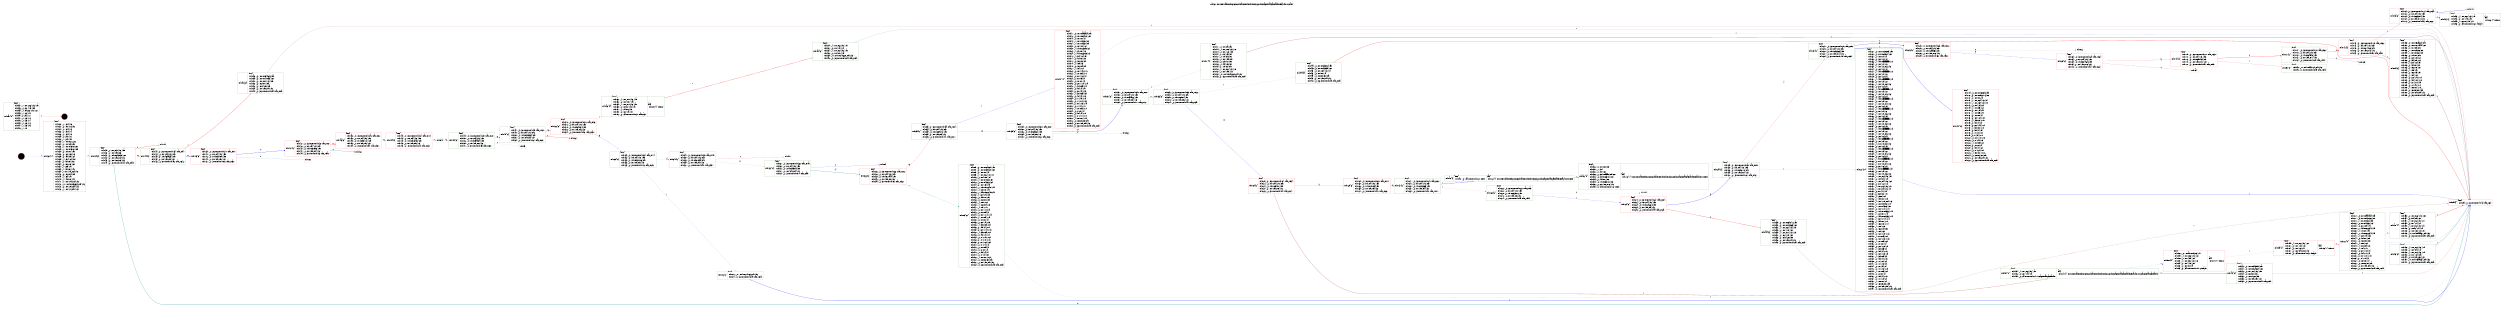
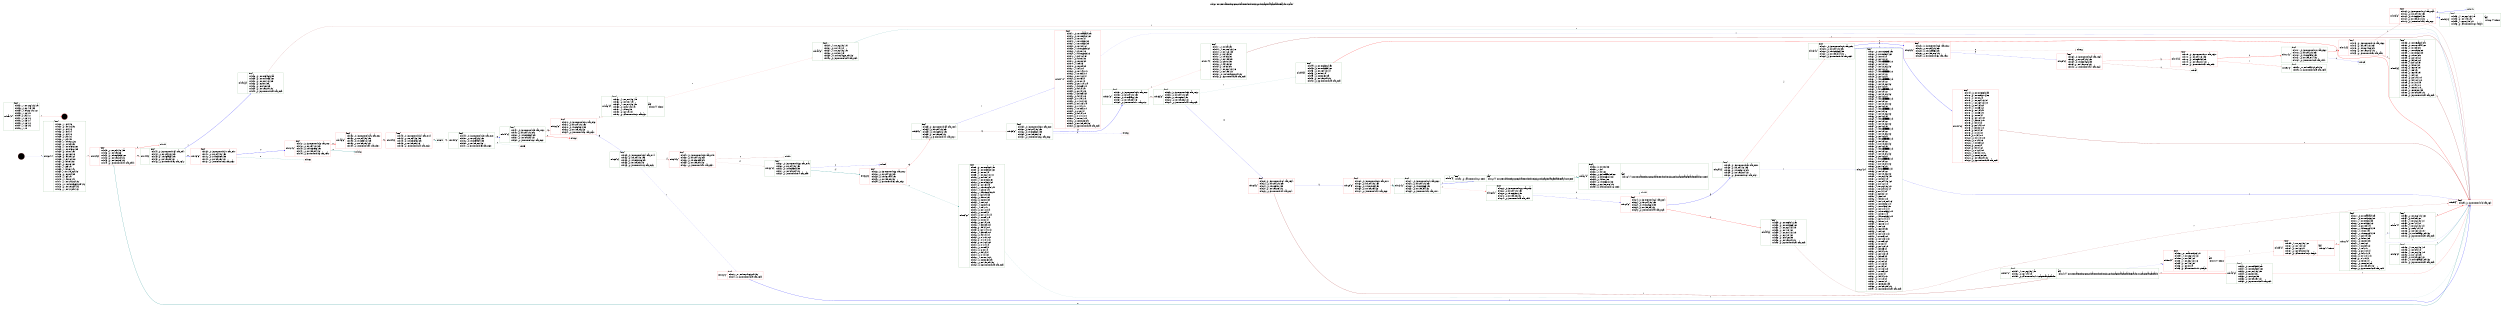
edge "0x401a60 [29]" -> "0x401a7d [32]": style bold -> dashed
edge "0x40144f [28]" -> "0x401a06 [30]": color red -> blue
edge "0x4017bd [106]" -> "0x40209f [5]": added, label "1"
